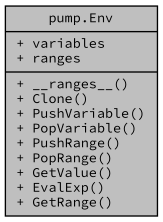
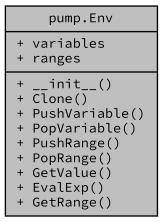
node "pump.Env": text "+ __ranges__()" -> "+ __init__()"
